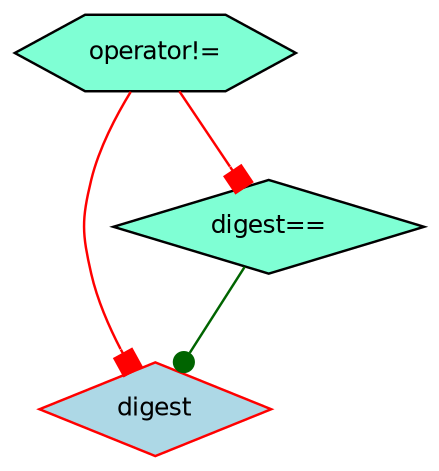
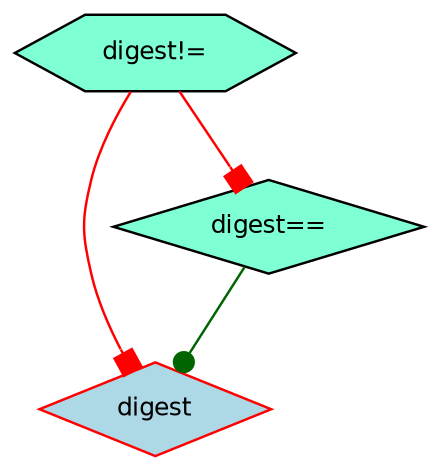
node "operator!=": label "operator!=" -> "digest!="
